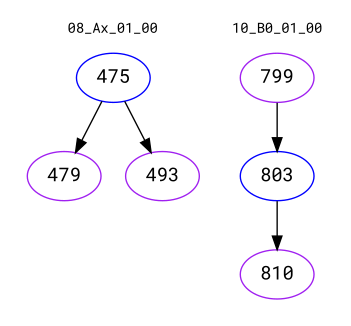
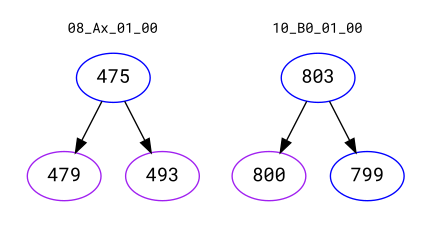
node "799": color purple -> blue
edge "799" -> "803": reversed
node "810": label "810" -> "800"
